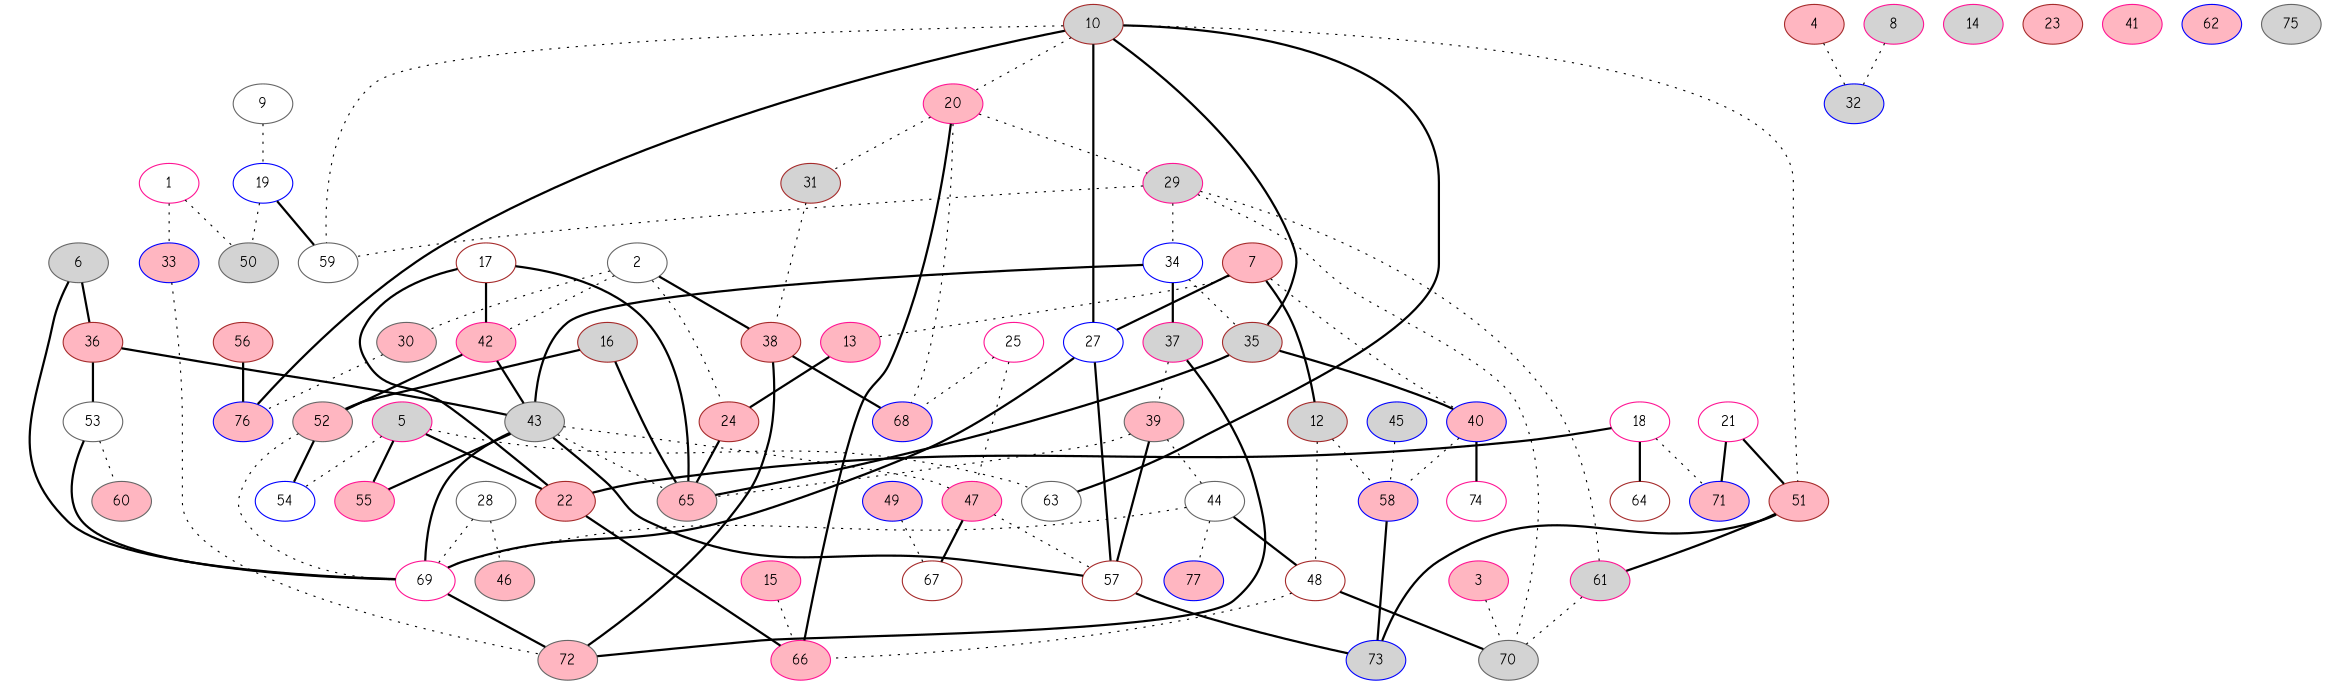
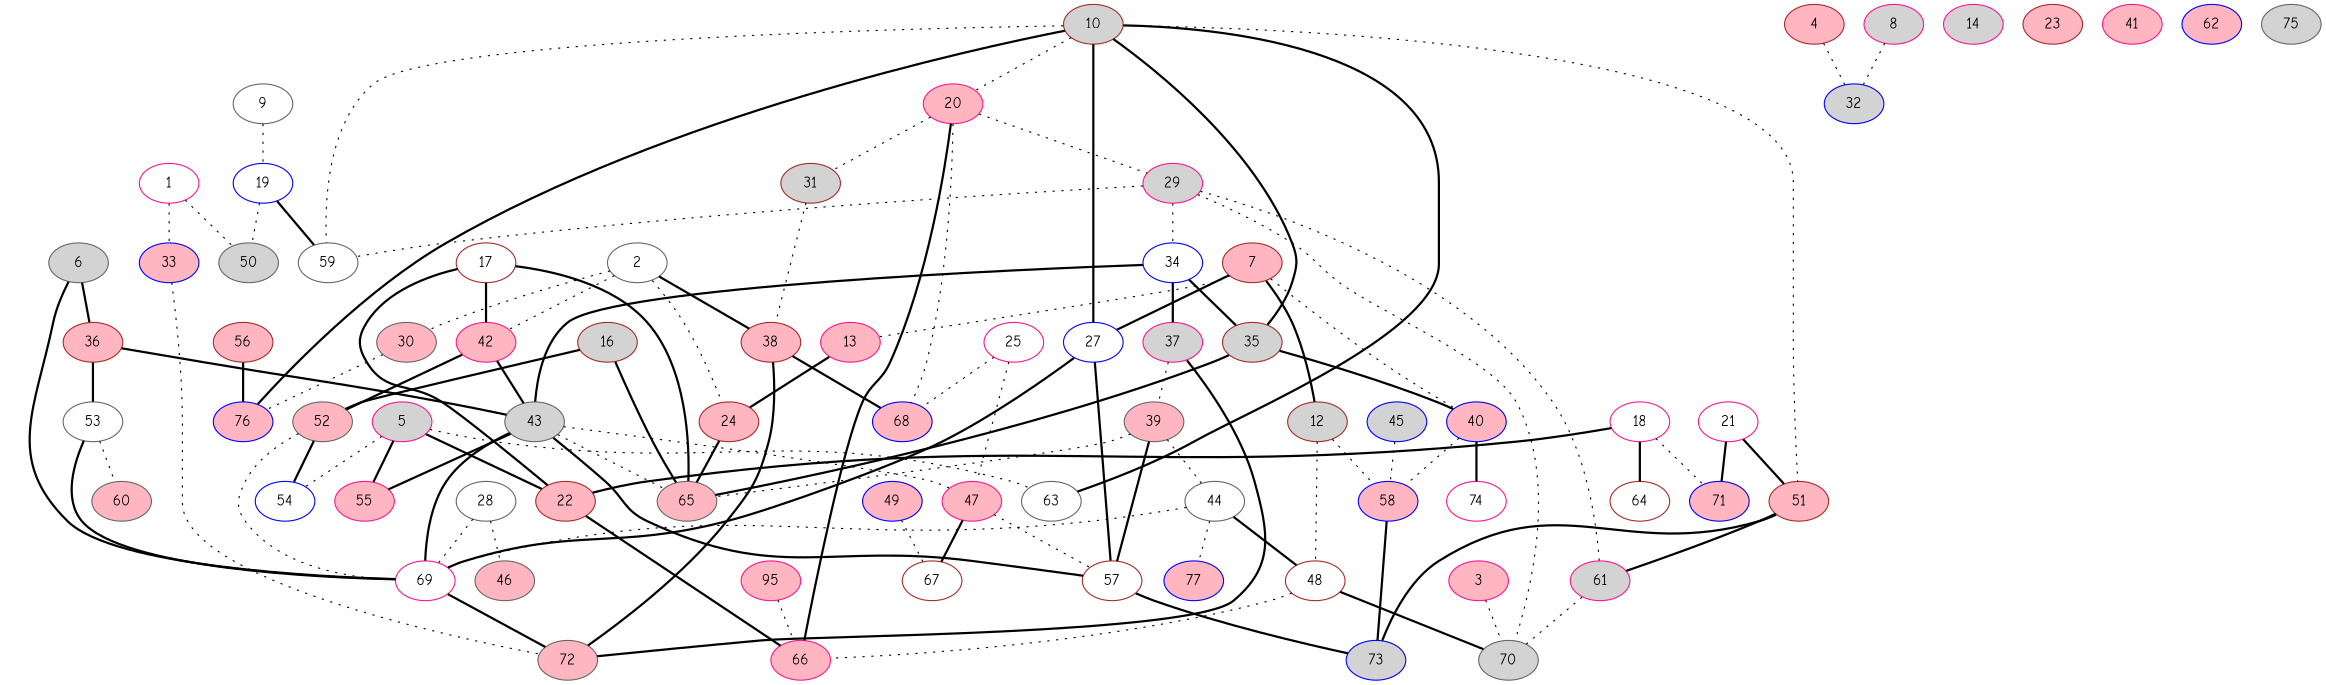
edge "34" -- "35": style dotted -> bold
node "15": label "15" -> "95"
